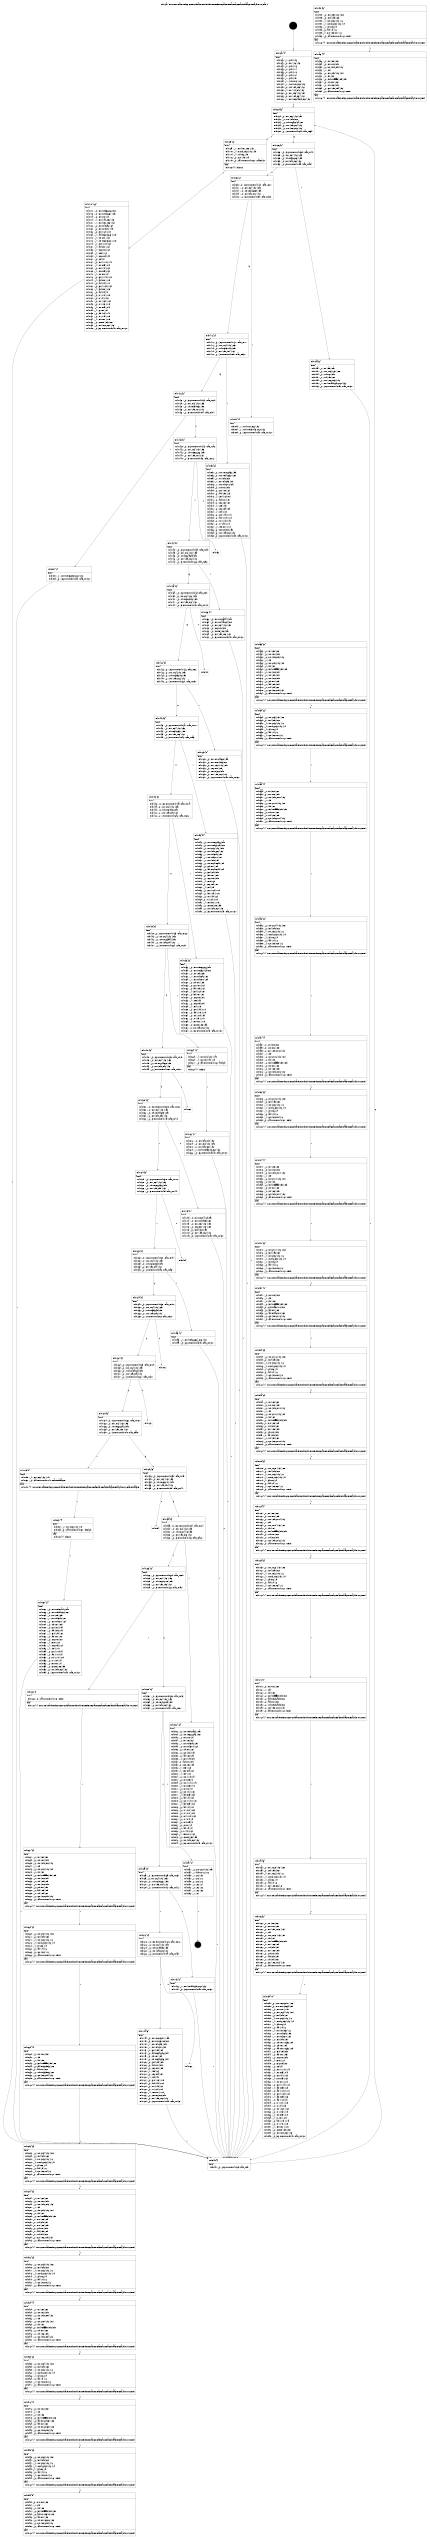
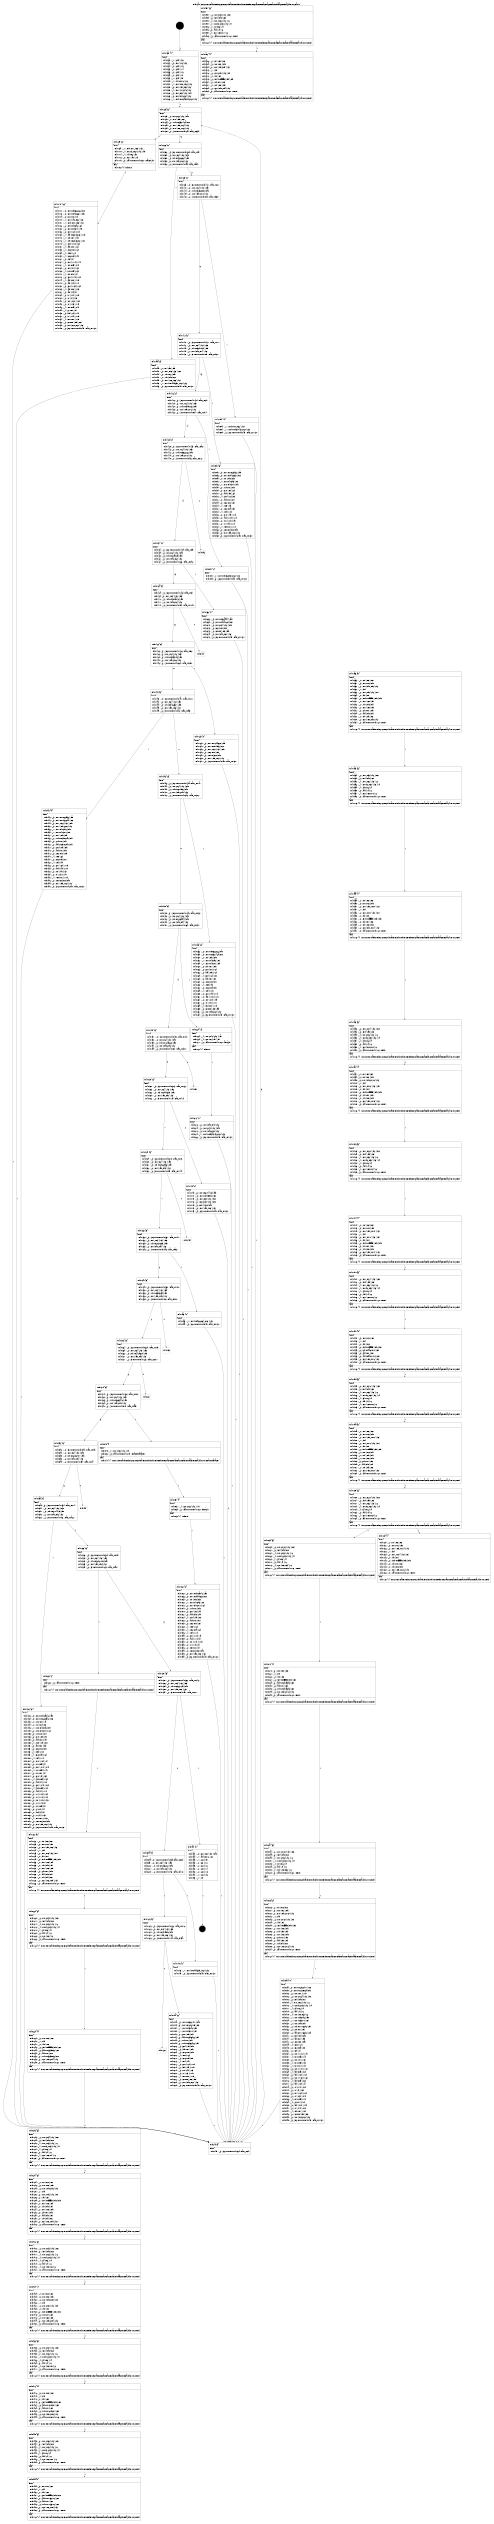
edge "0x401c2f [44]" -> "0x401c5b [33]": now "0x401c0e [33]" -> "0x401c5b [33]"
